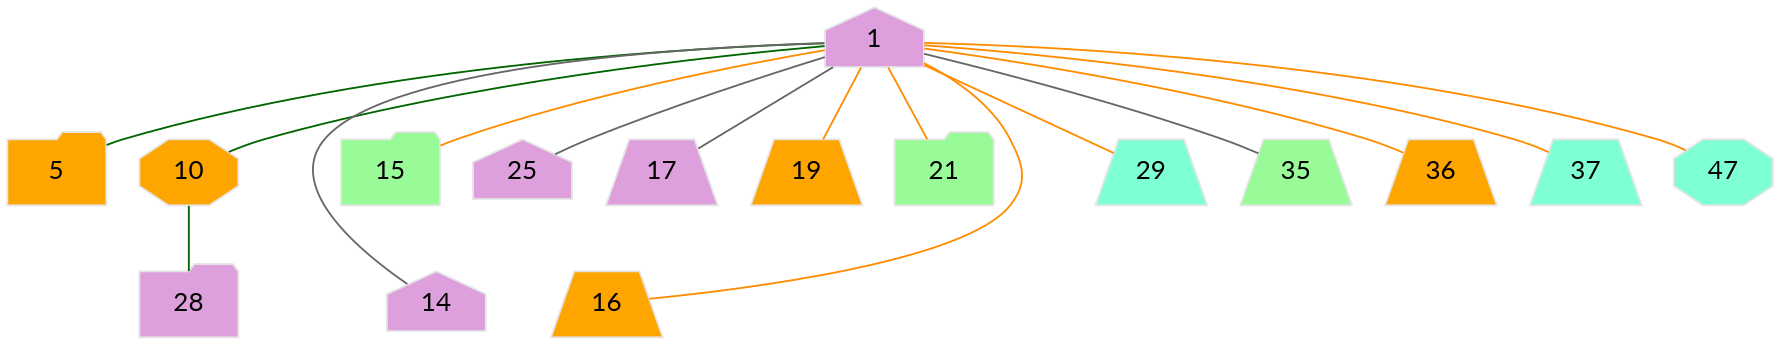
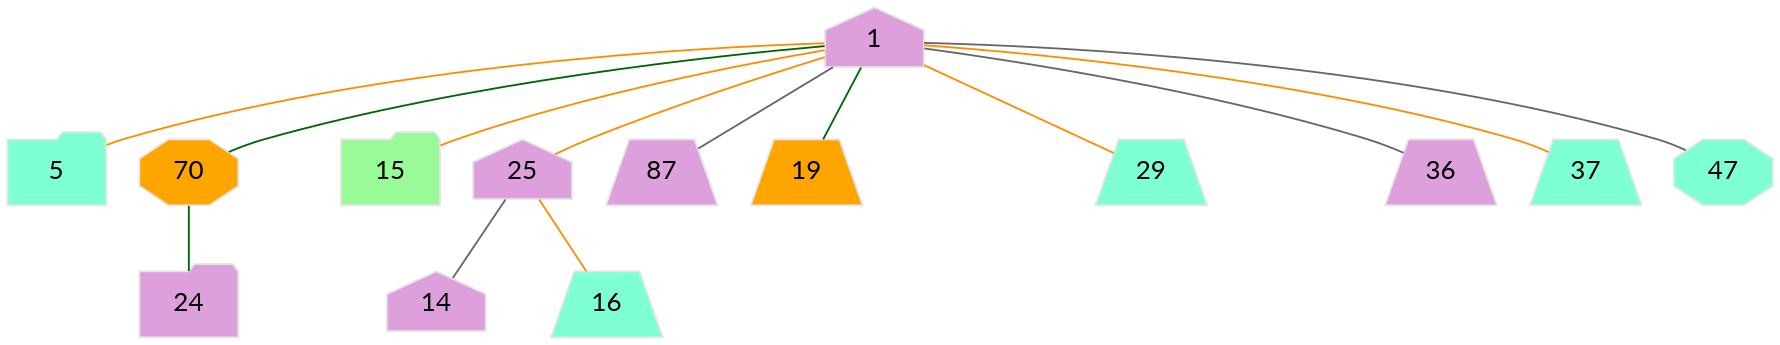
edge "1" -- "47": color darkorange -> gray40
edge "1" -- "5": color darkgreen -> darkorange
edge "1" -- "36": color darkorange -> gray40
edge "1" -- "14": now "25" -- "14"
edge "1" -- "25": color gray40 -> darkorange
edge "1" -- "19": color darkorange -> darkgreen
node "5": fillcolor orange -> aquamarine
node "10": label "10" -> "70"
node "17": label "17" -> "87"
node "21": removed
node "35": removed
node "36": fillcolor orange -> plum
edge "1" -- "16": now "25" -- "16"
node "28": label "28" -> "24"
node "16": fillcolor orange -> aquamarine
